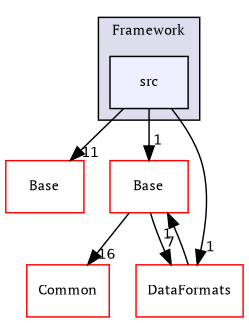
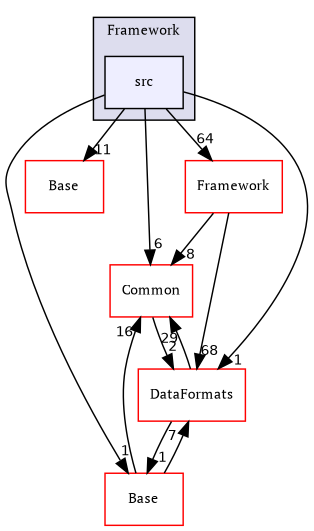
edge "src" -> "Common": added
node "Framework": added
edge "Common" -> "DataFormats": added
edge "DataFormats" -> "Common": added
